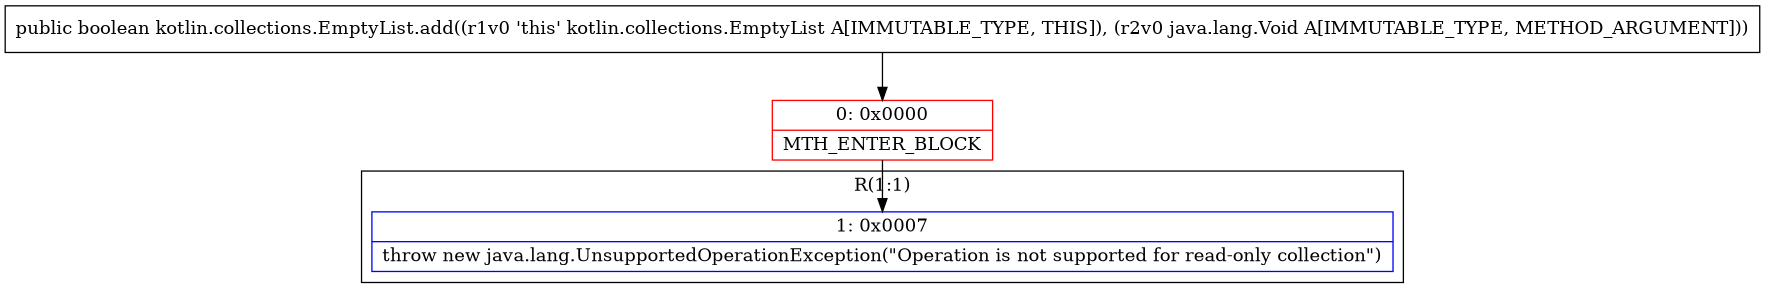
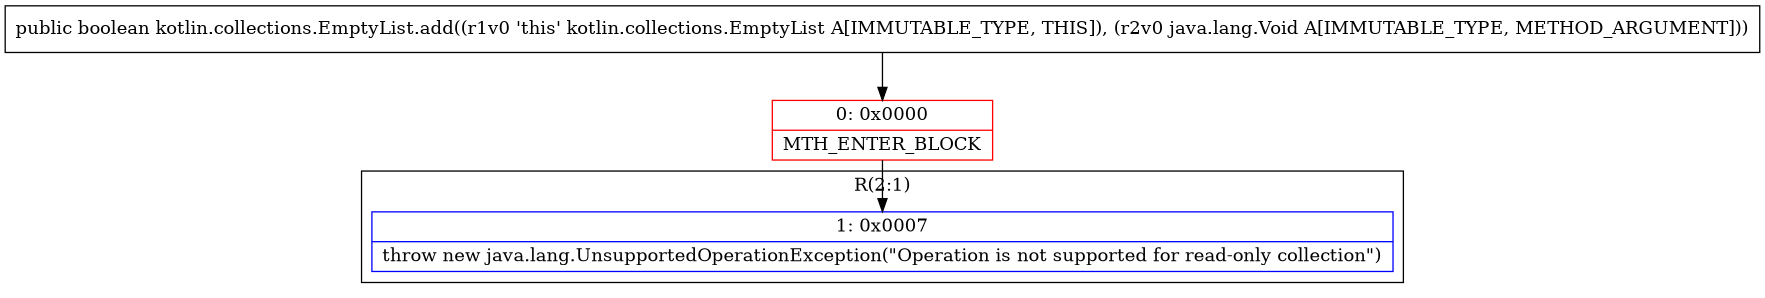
cluster "R(1:1)": label "R(1:1)" -> "R(2:1)"
